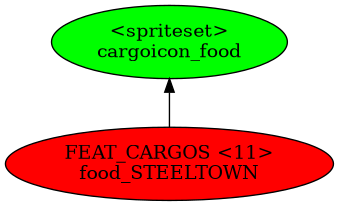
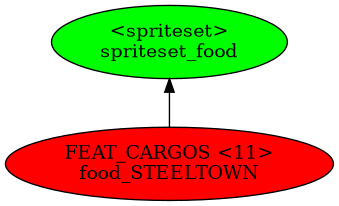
node "<spriteset> cargoicon_food": label "<spriteset> cargoicon_food" -> "<spriteset> spriteset_food"
